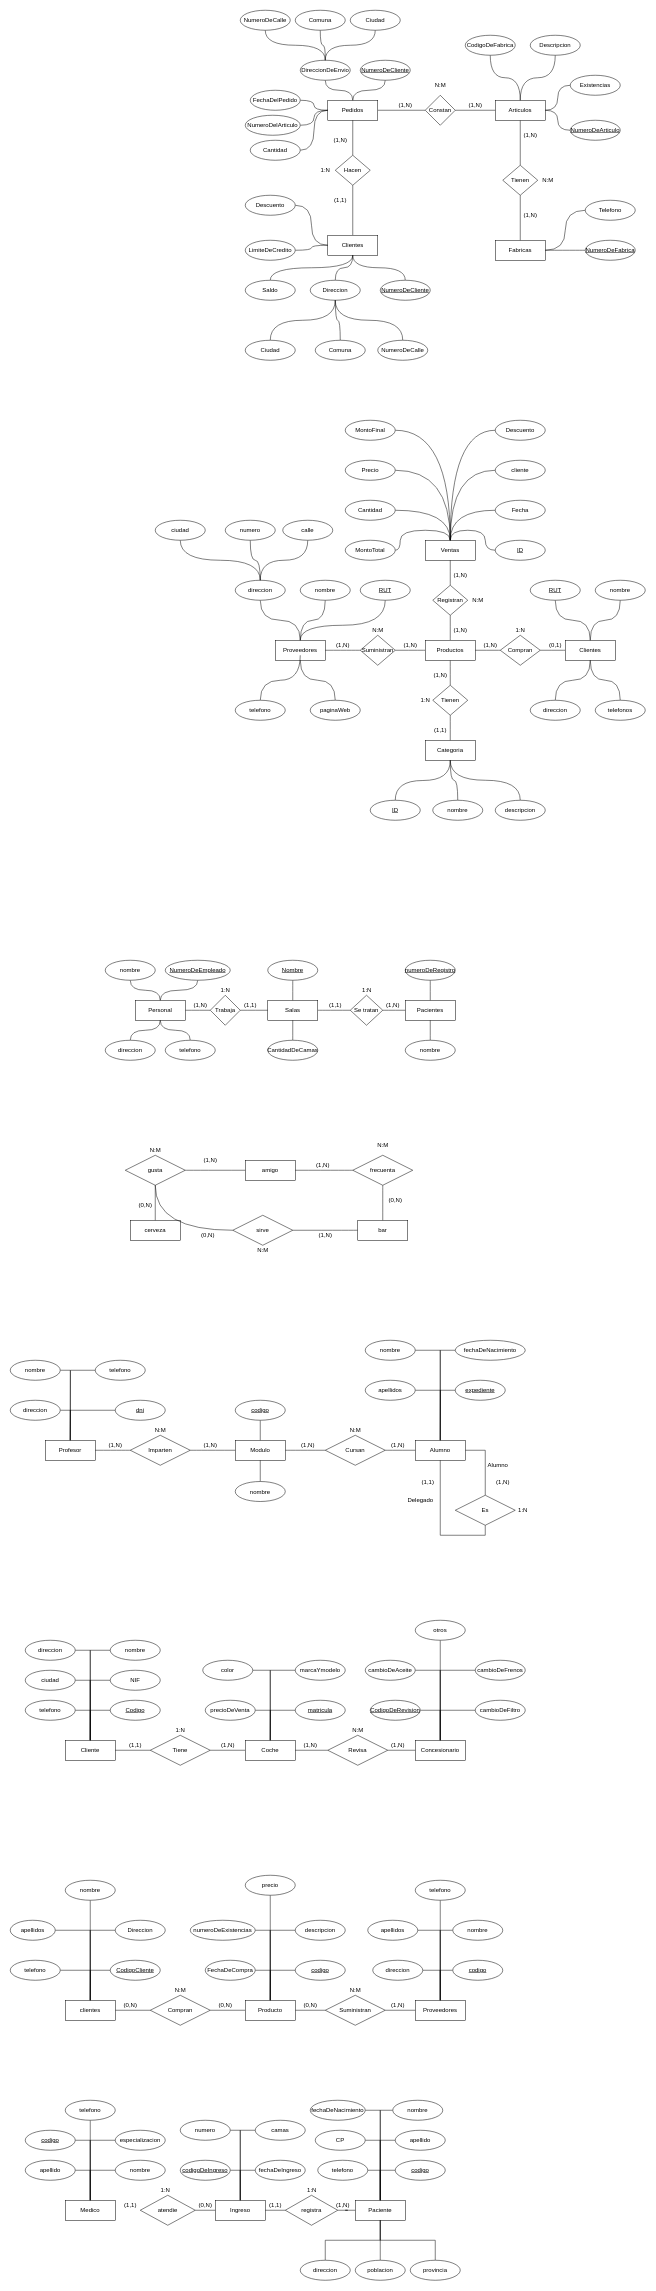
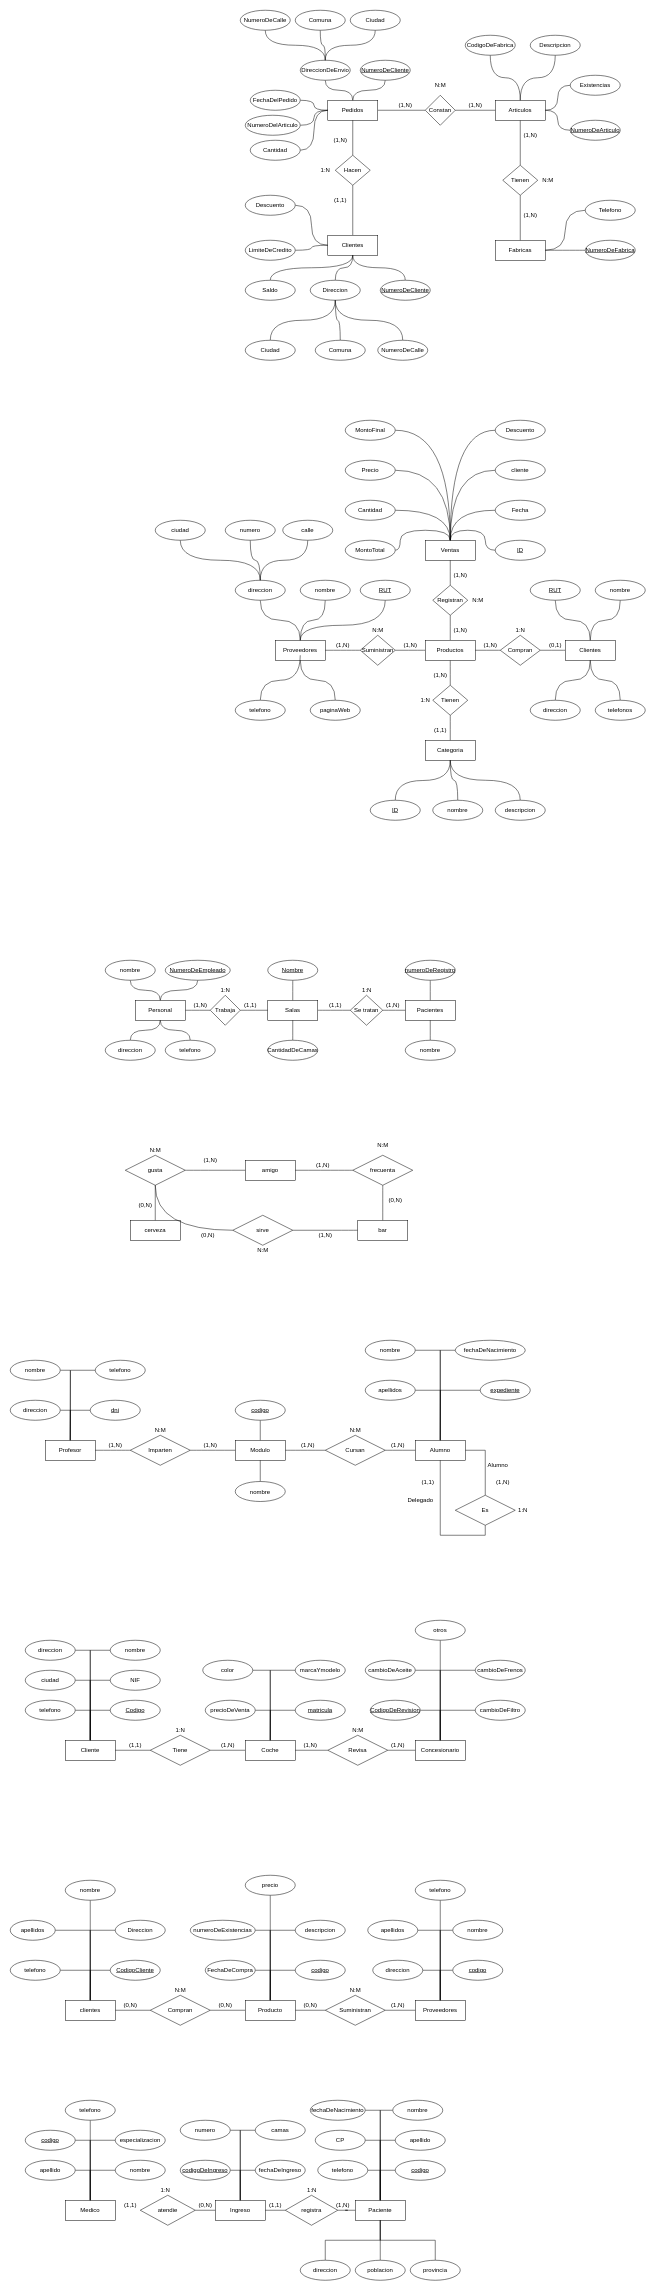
node "expediente": moved (480, 1390) -> (505, 1390)
node "dni": moved (140, 1410) -> (115, 1410)
